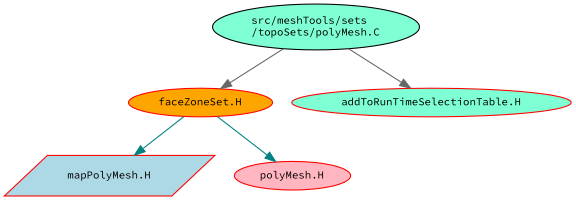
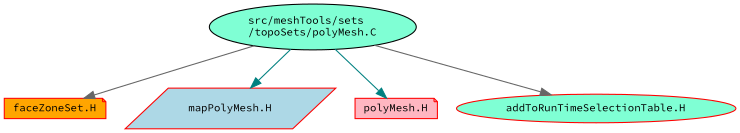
node "faceZoneSet.H": shape ellipse -> note
edge "faceZoneSet.H" -> "mapPolyMesh.H": now "src/meshTools/sets /topoSets/polyMesh.C" -> "mapPolyMesh.H"
edge "faceZoneSet.H" -> "polyMesh.H": now "src/meshTools/sets /topoSets/polyMesh.C" -> "polyMesh.H"
node "polyMesh.H": shape ellipse -> note
